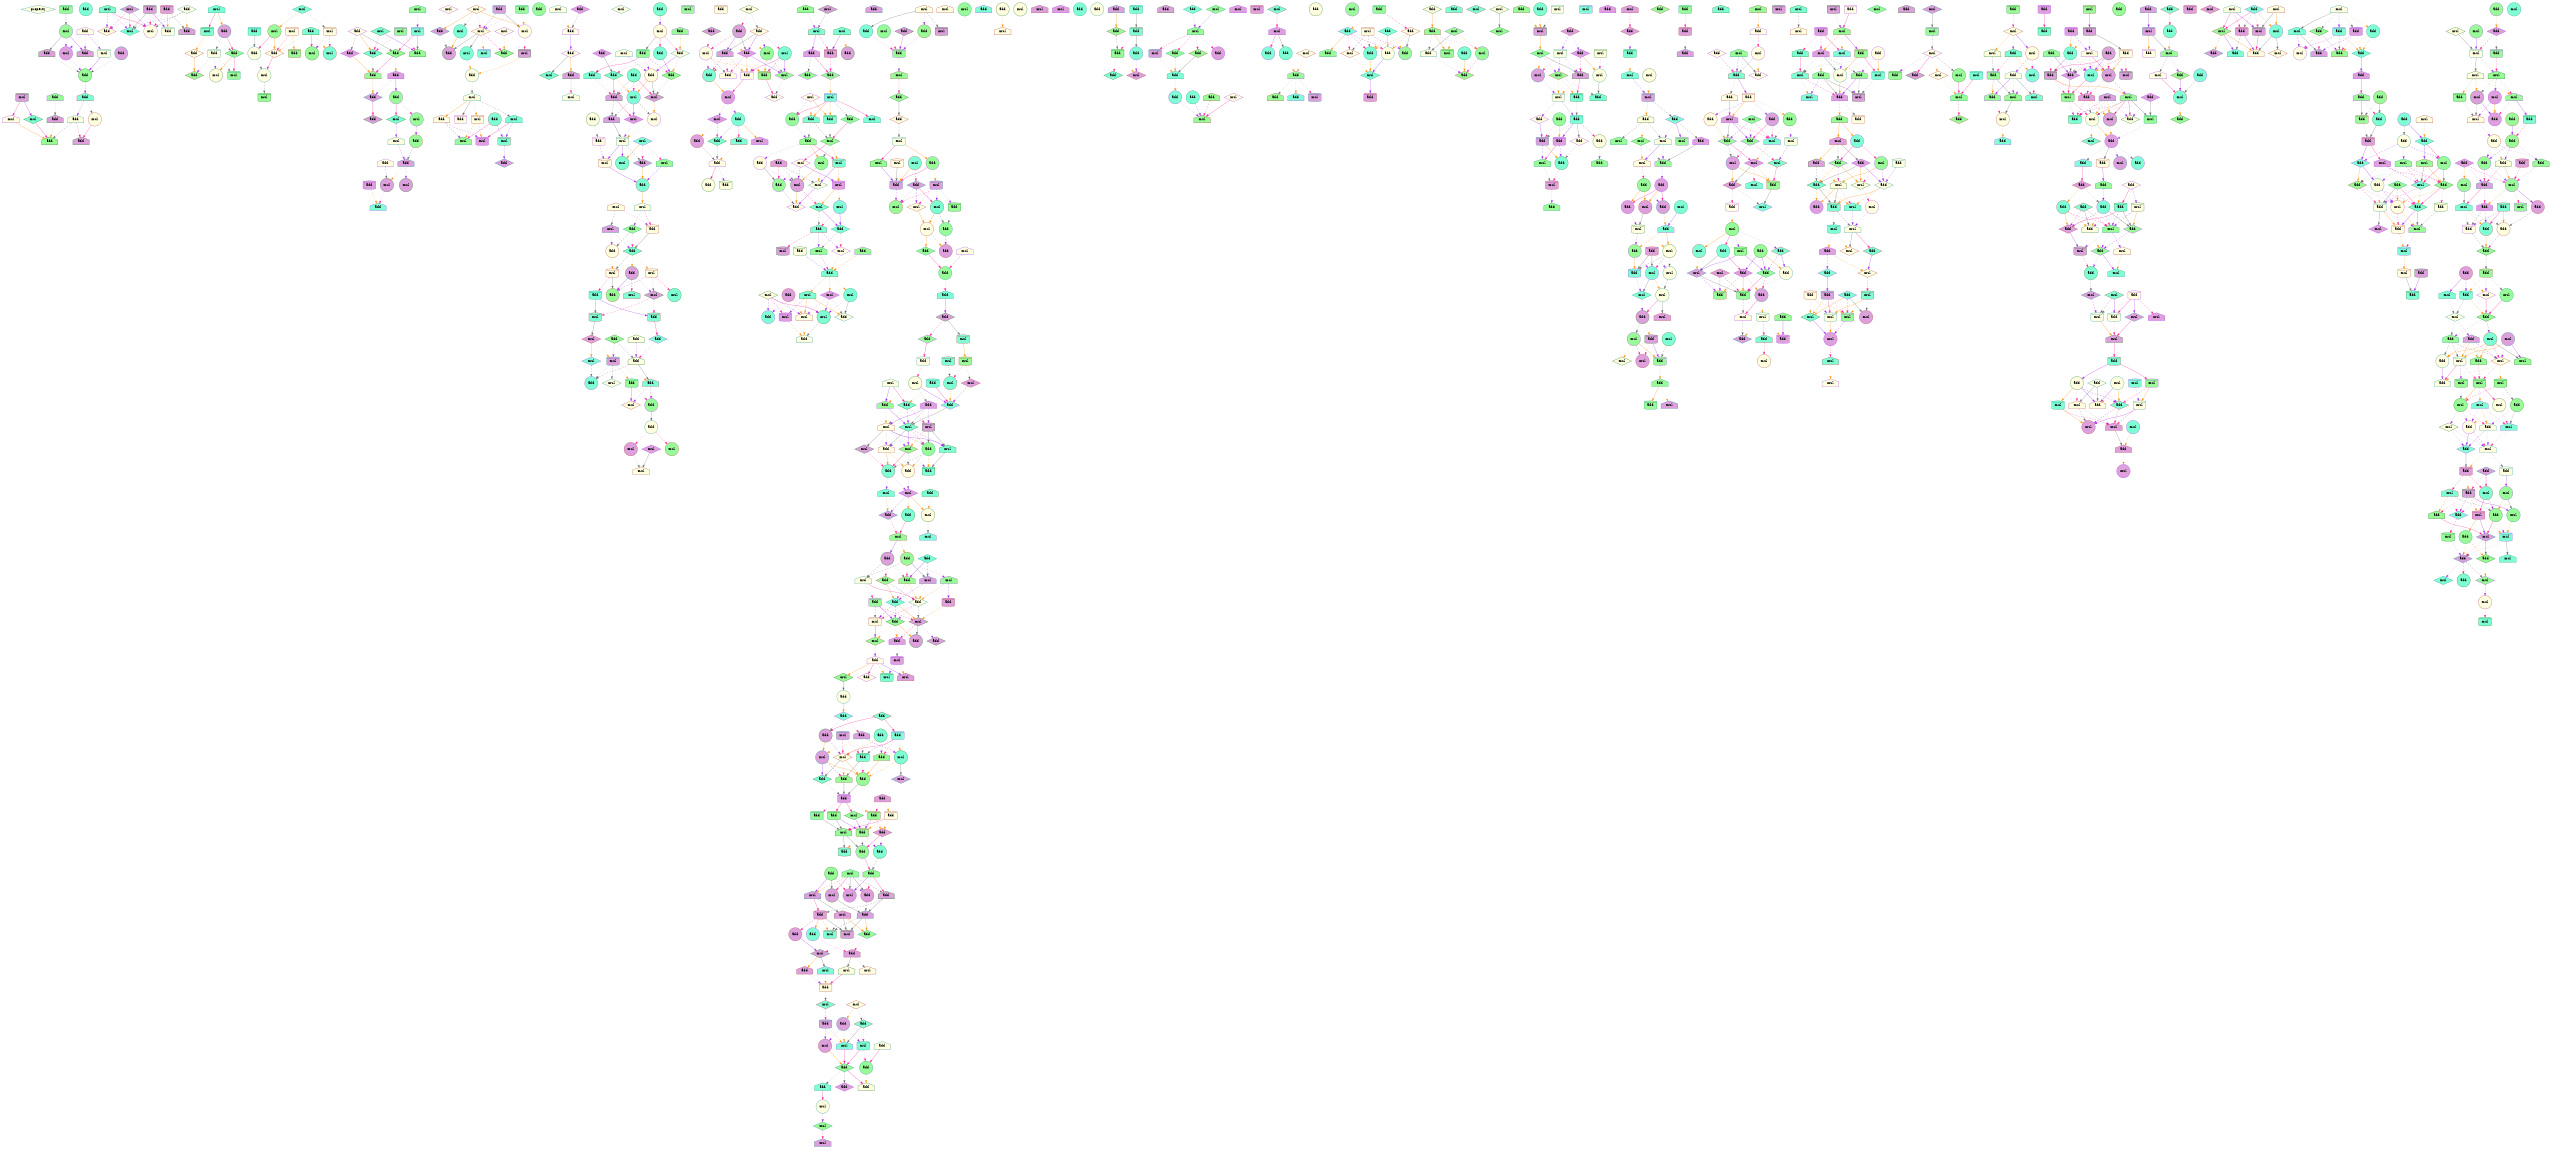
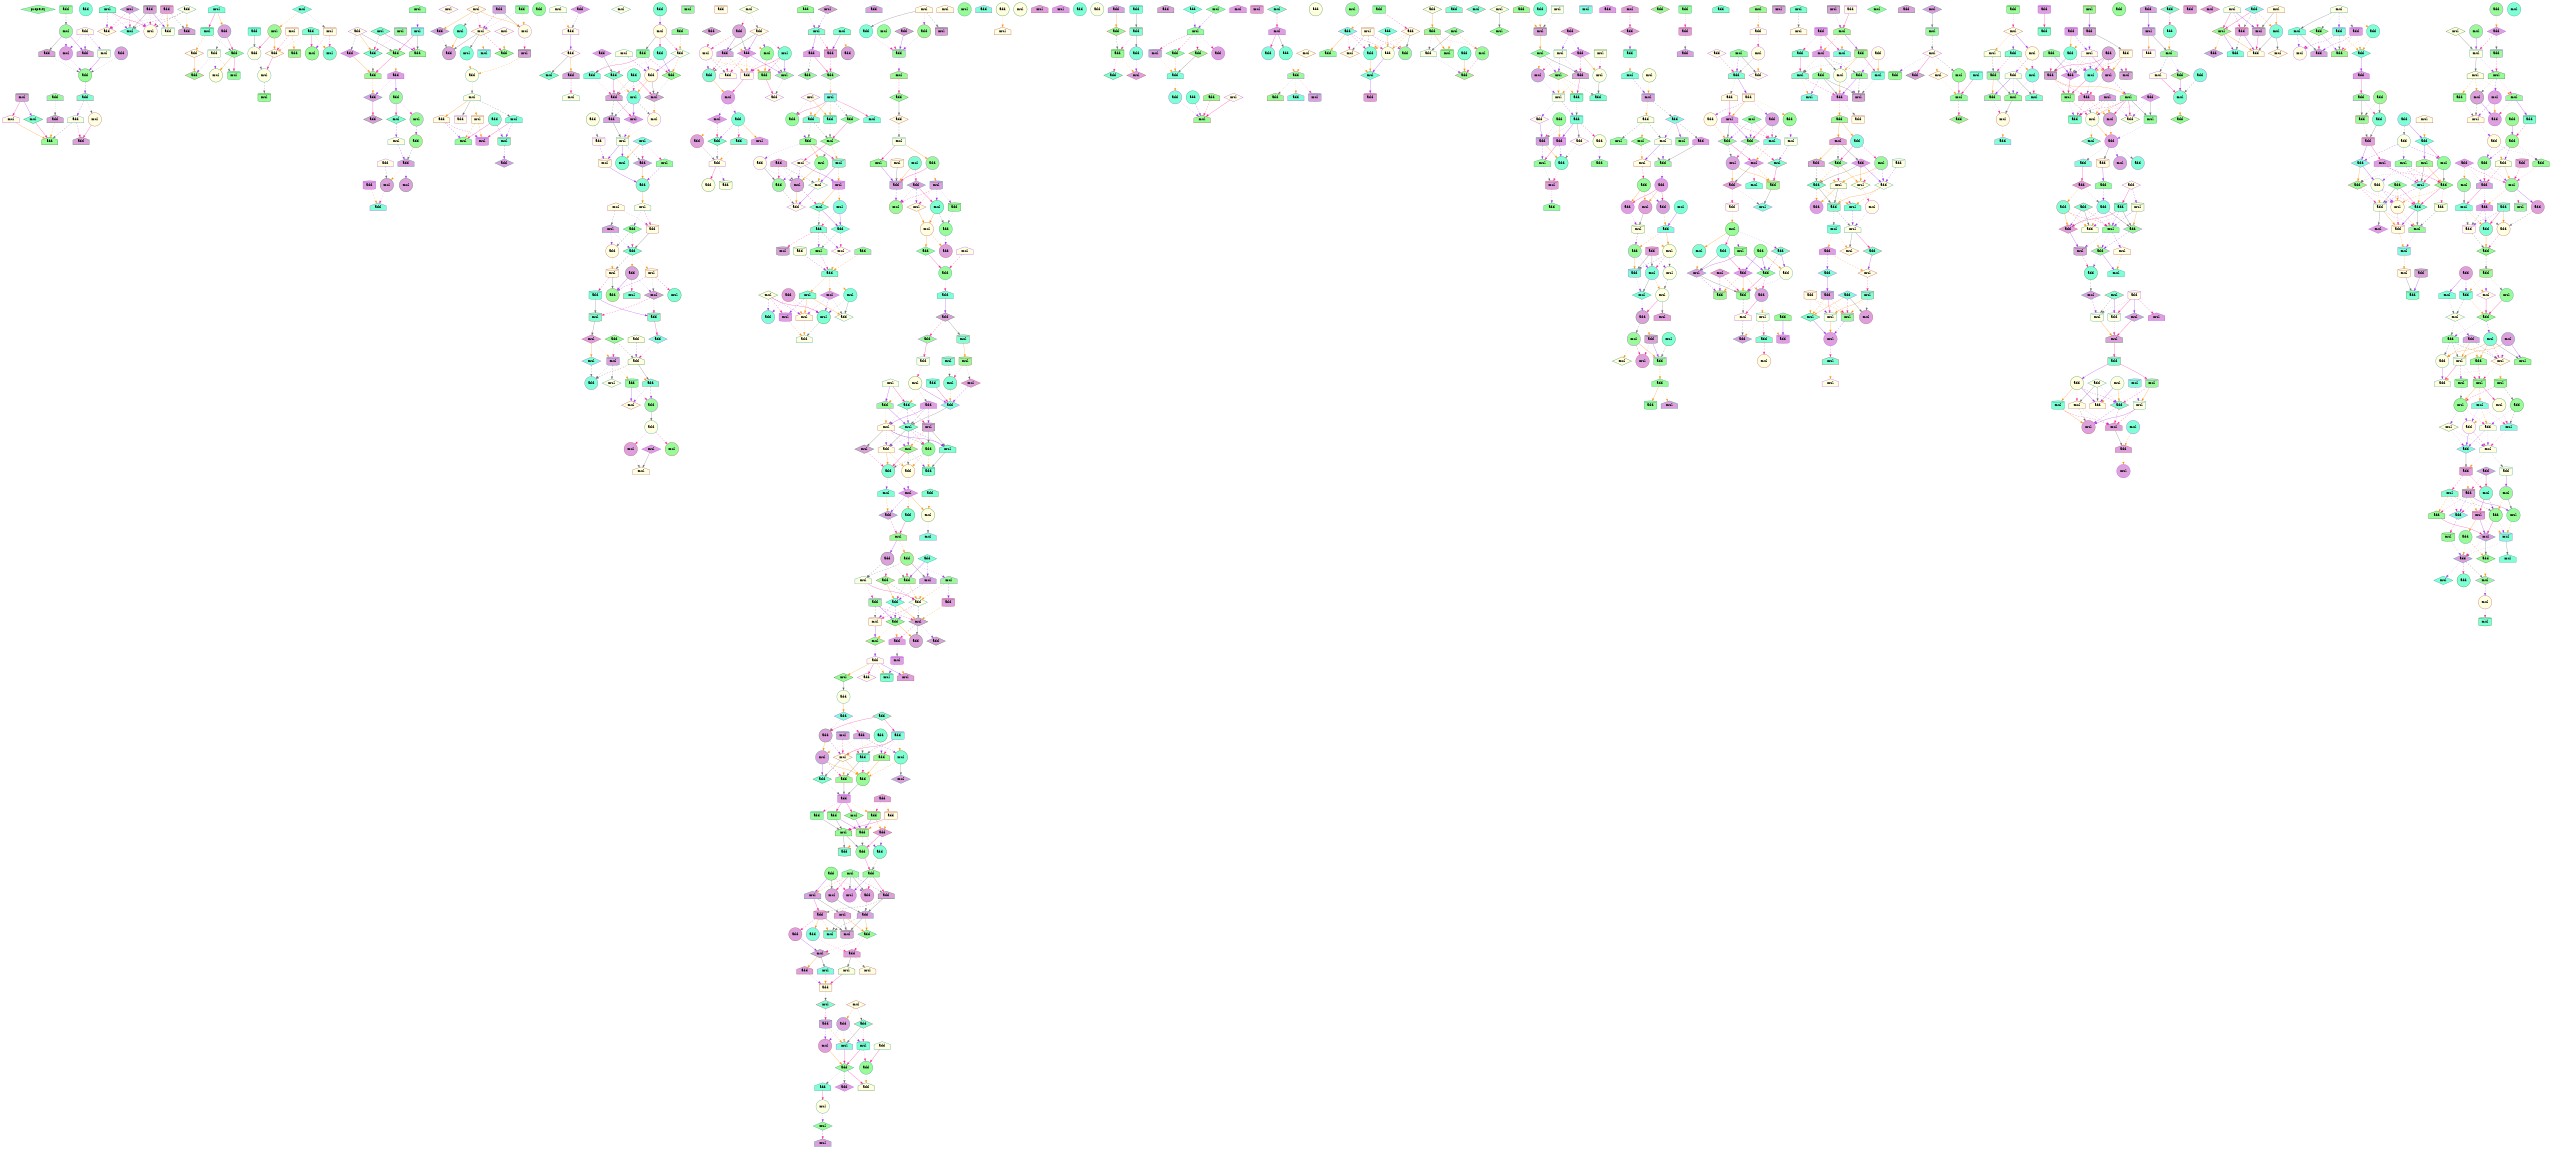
node "property": fillcolor lightyellow -> palegreen
